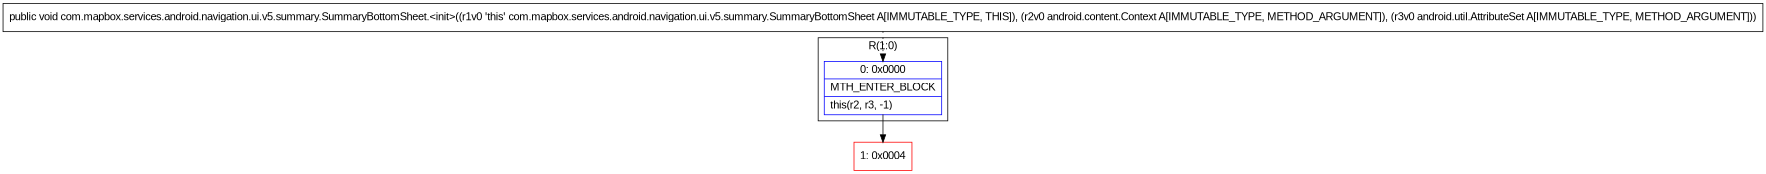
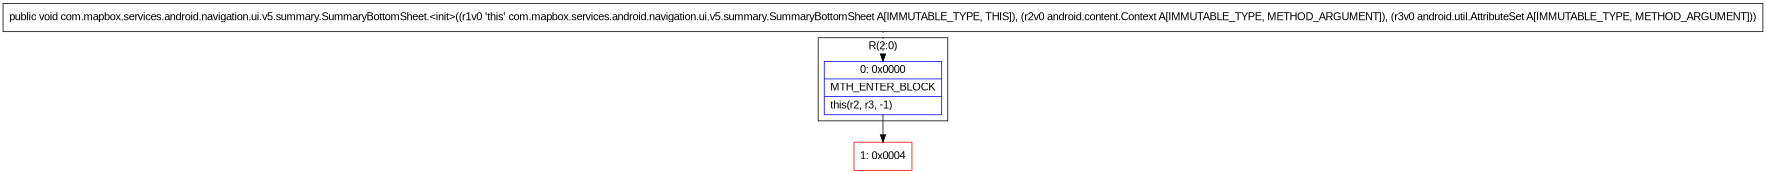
cluster "R(1:0)": label "R(1:0)" -> "R(2:0)"
